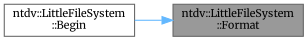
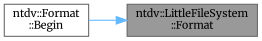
node "ntdv::LittleFileSystem ::Begin": label "ntdv::LittleFileSystem ::Begin" -> "ntdv::Format ::Begin"
